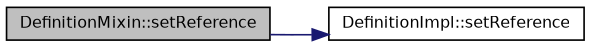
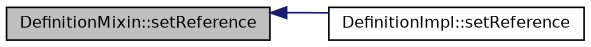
edge "DefinitionMixin::setReference" -> "DefinitionImpl::setReference": reversed
